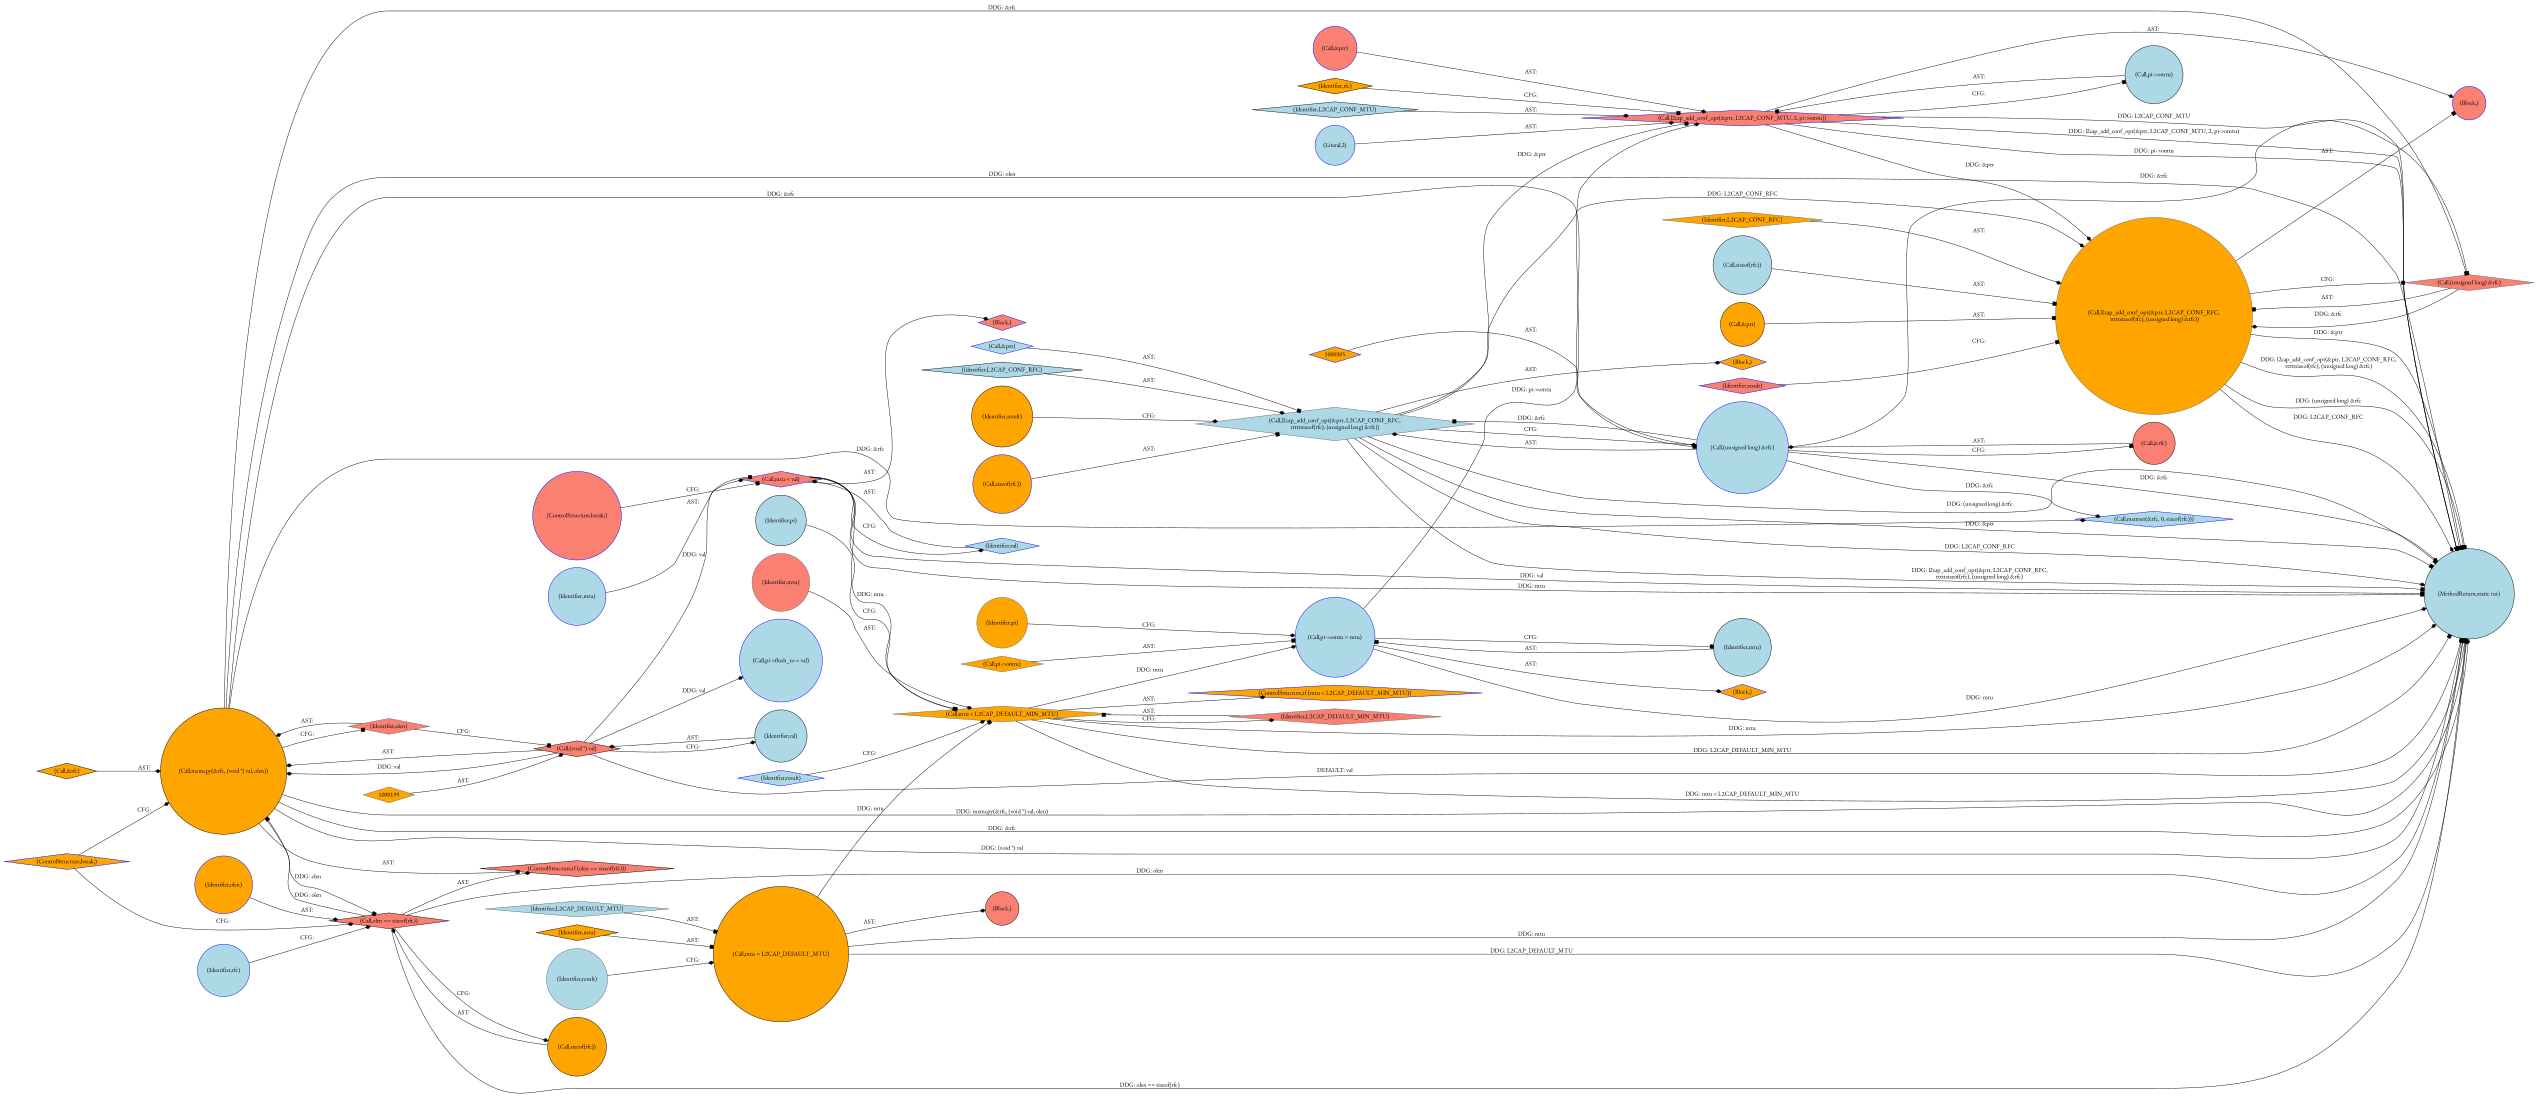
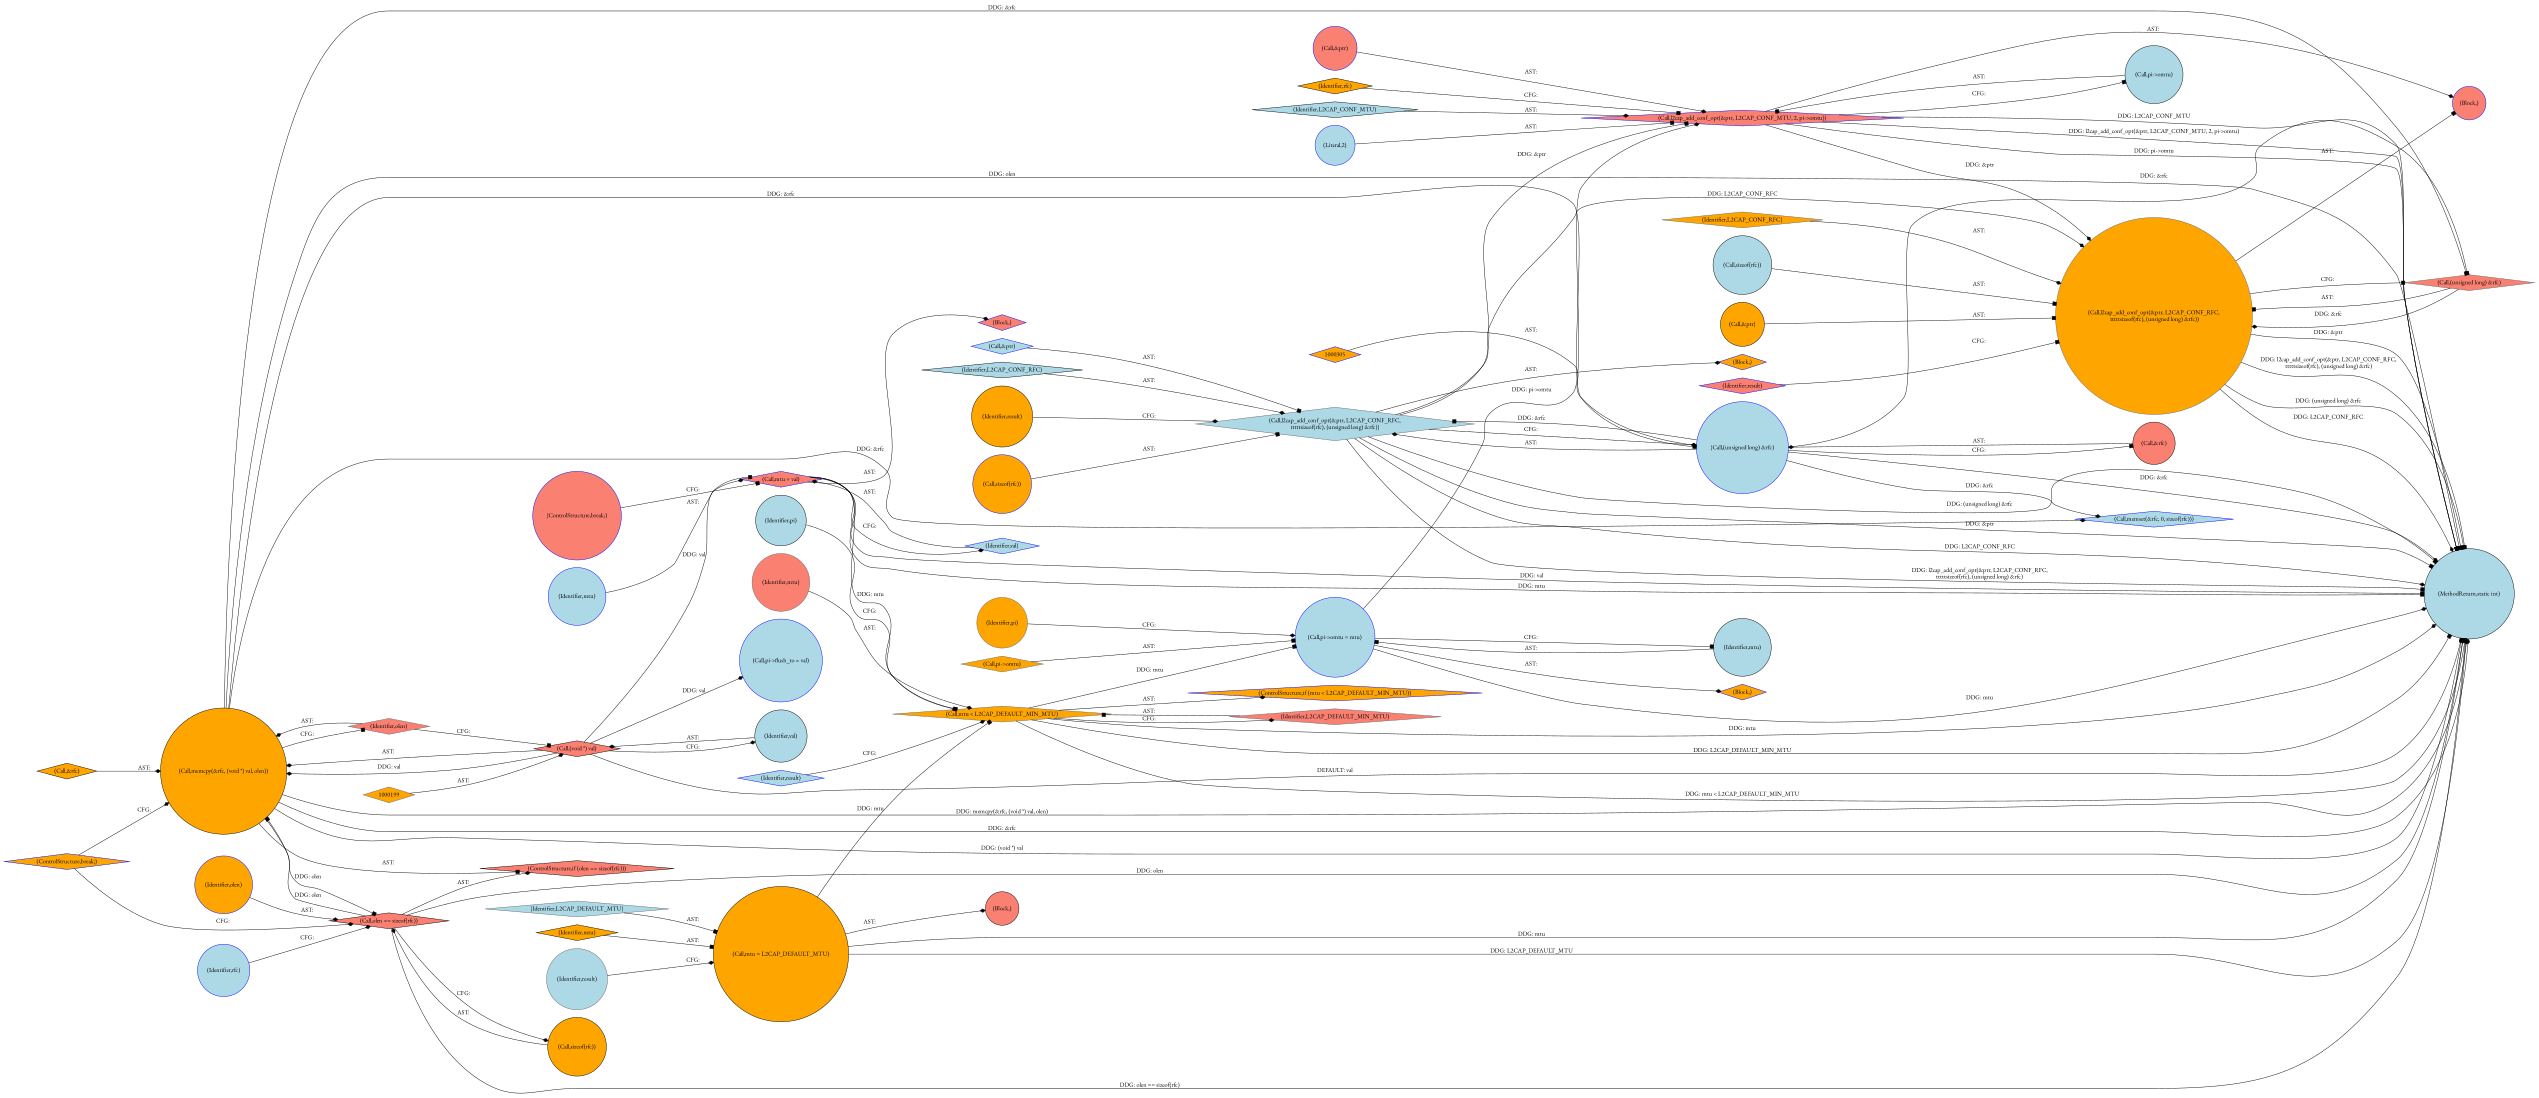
edge "(Literal,2)" -> "(Call,l2cap_add_conf_opt(&ptr, L2CAP_CONF_MTU, 2, pi->omtu))": arrowhead diamond -> box
edge "(Call,mtu < L2CAP_DEFAULT_MIN_MTU)" -> "(Call,pi->omtu = mtu)": arrowhead diamond -> box
